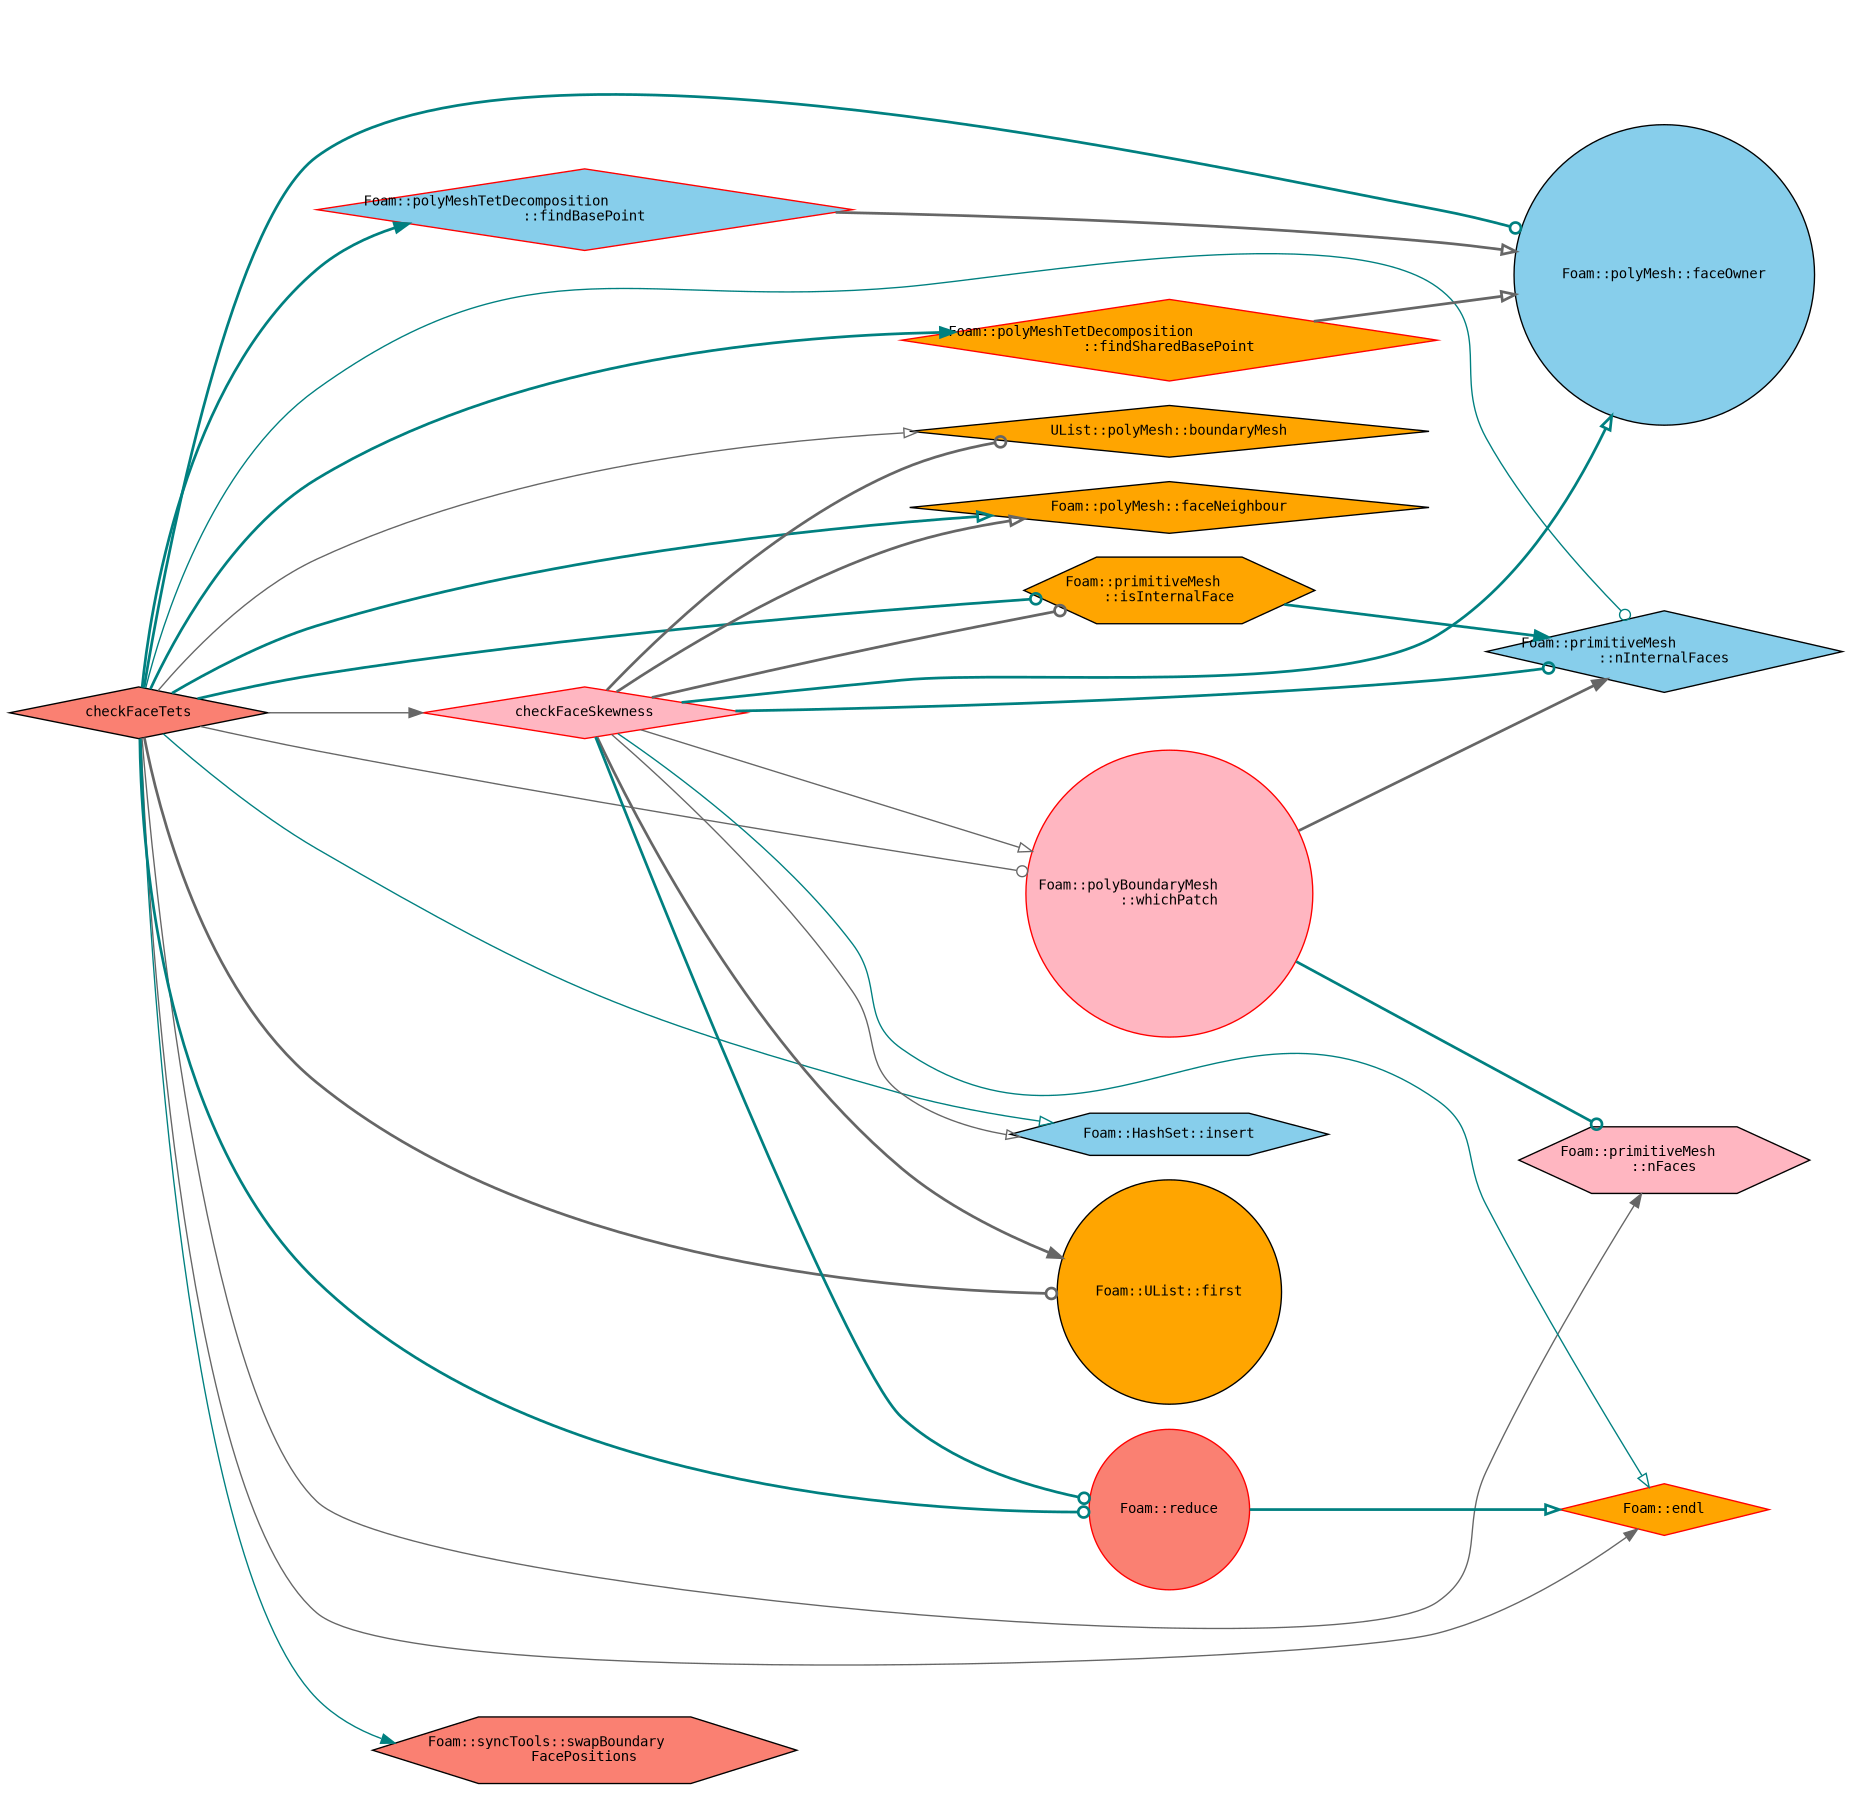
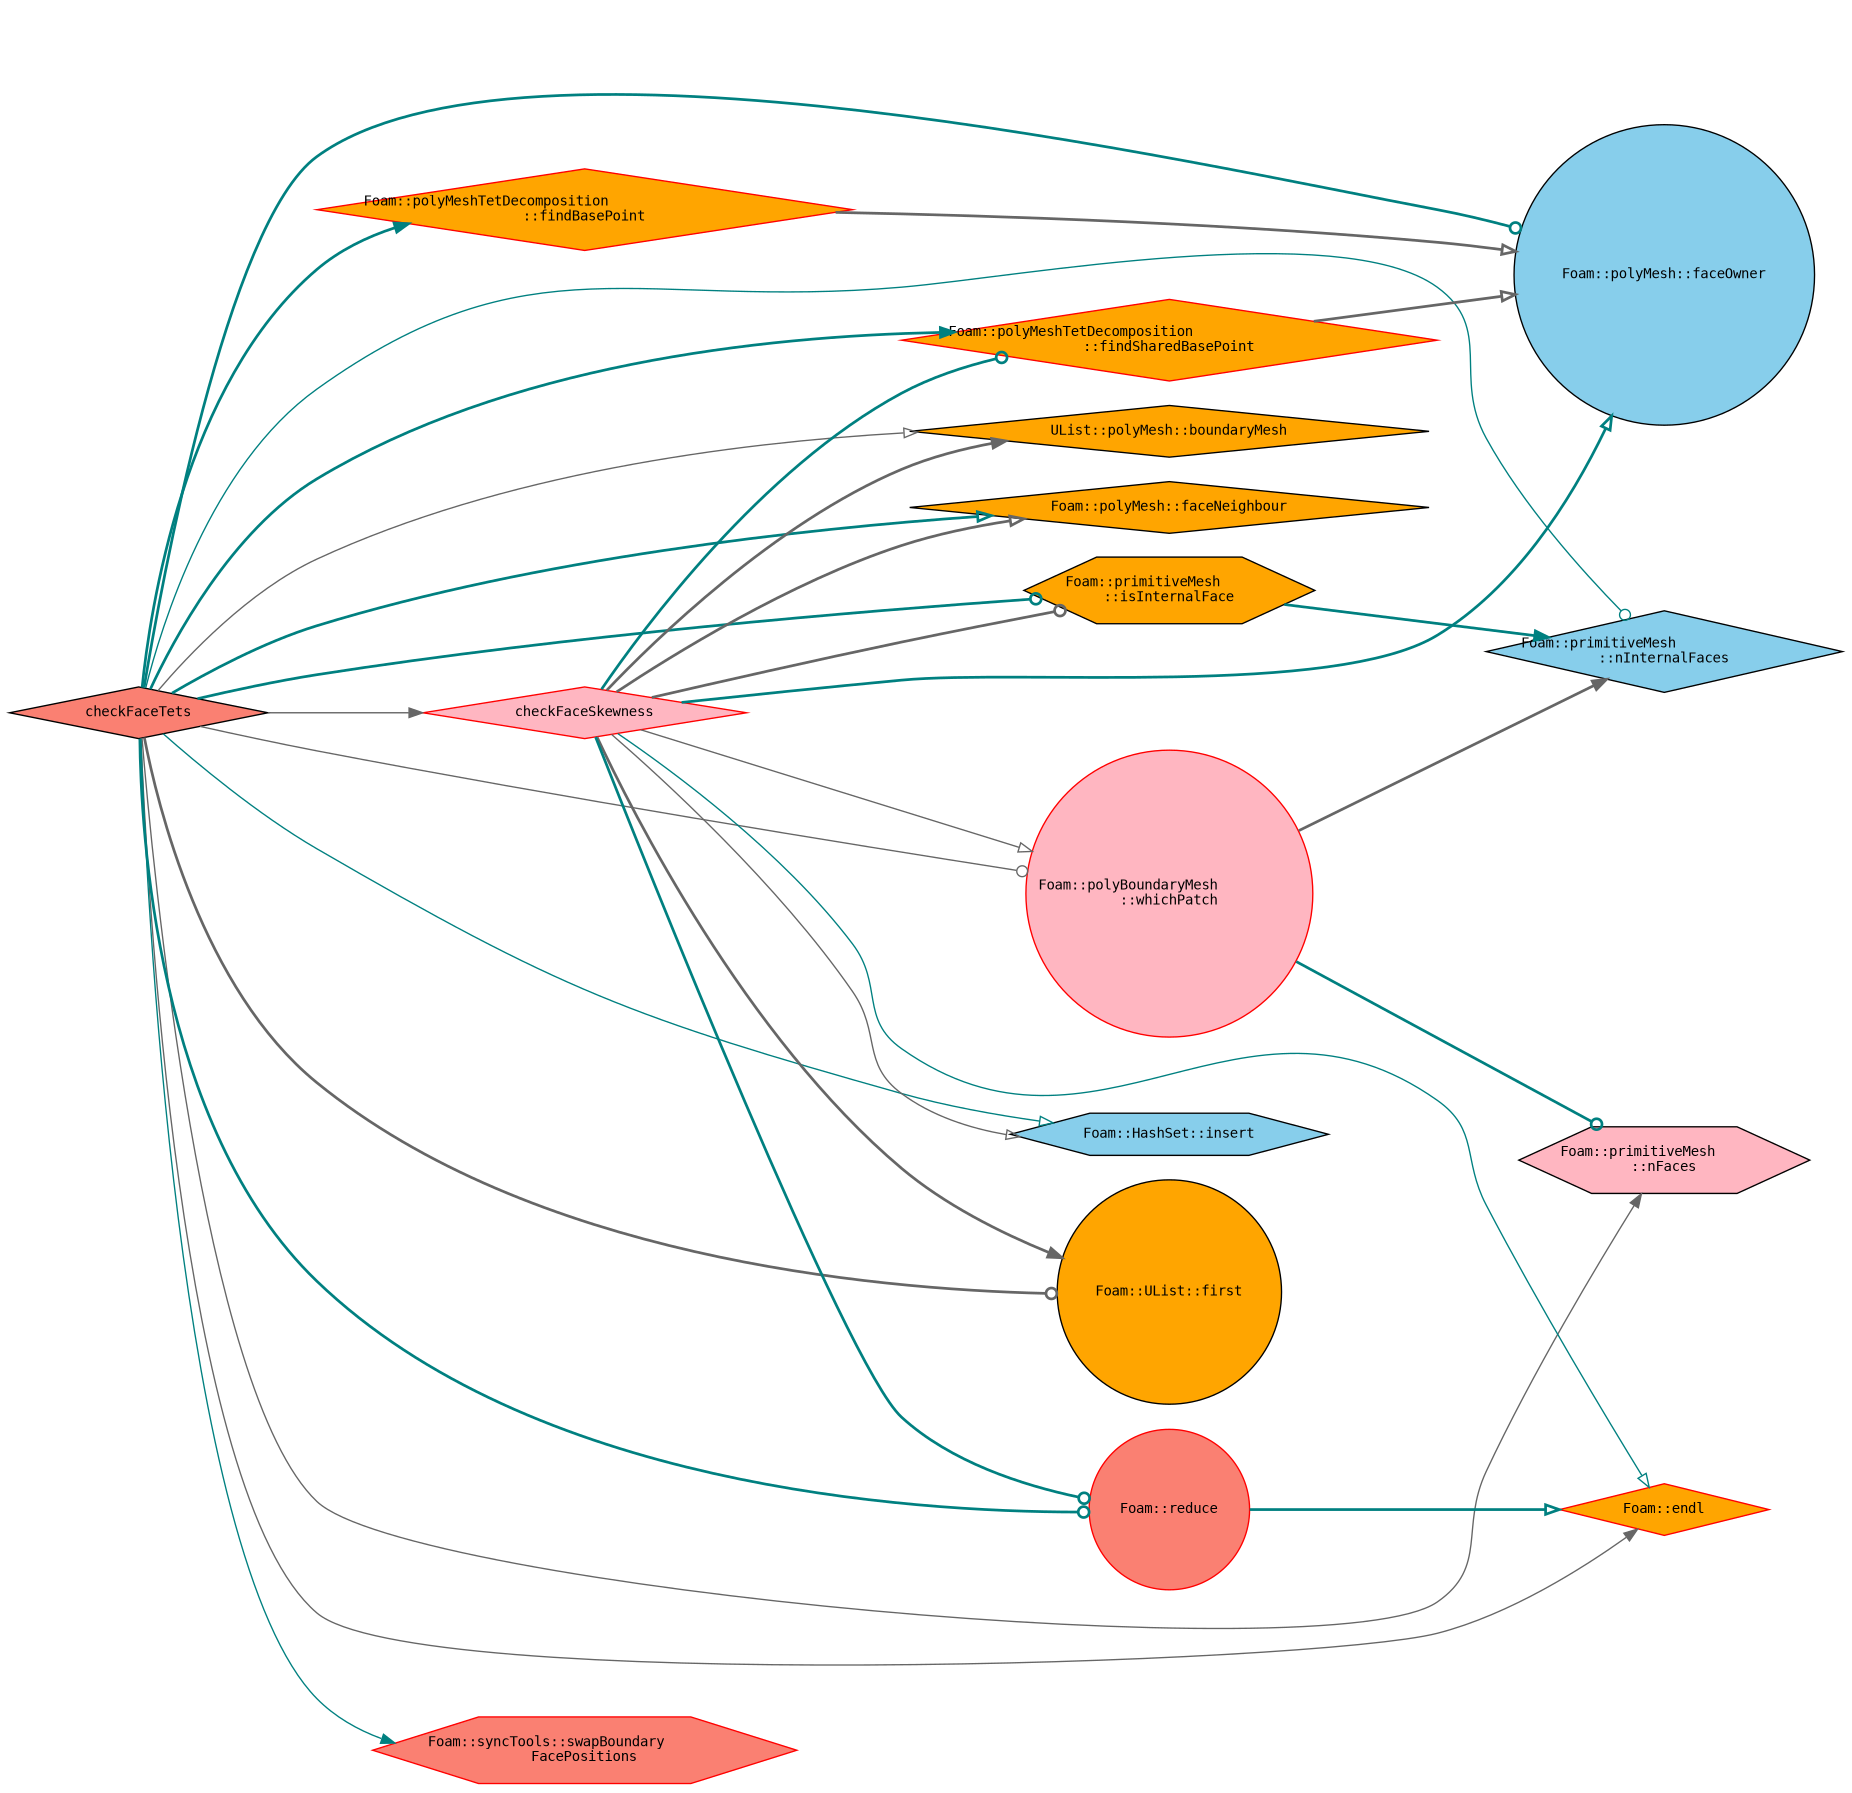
node "Foam::polyMeshTetDecomposition ::findBasePoint": fillcolor skyblue -> orange
edge "checkFaceSkewness" -> "UList::polyMesh::boundaryMesh": arrowhead odot -> normal
edge "checkFaceSkewness" -> "Foam::primitiveMesh ::nInternalFaces": now "checkFaceSkewness" -> "Foam::polyMeshTetDecomposition ::findSharedBasePoint"
node "Foam::syncTools::swapBoundary FacePositions": color black -> red
